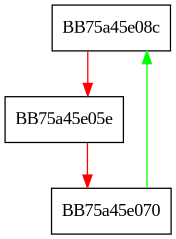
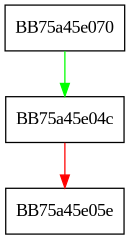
node "BB75a45e08c": label "BB75a45e08c" -> "BB75a45e04c"
edge "BB75a45e05e" -> "BB75a45e070": removed
